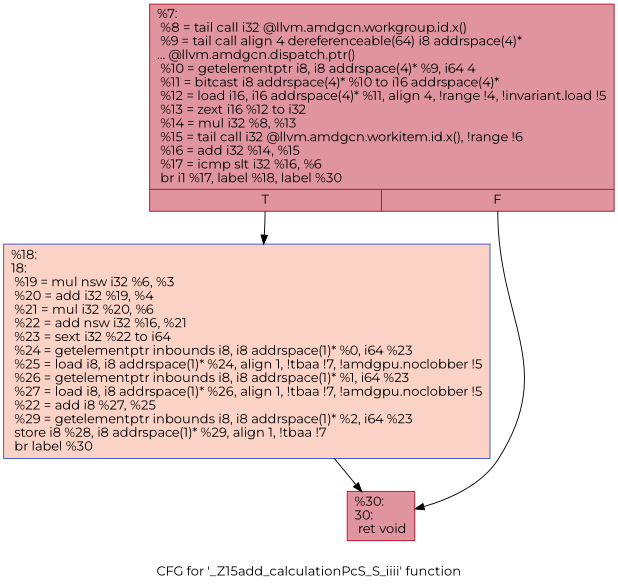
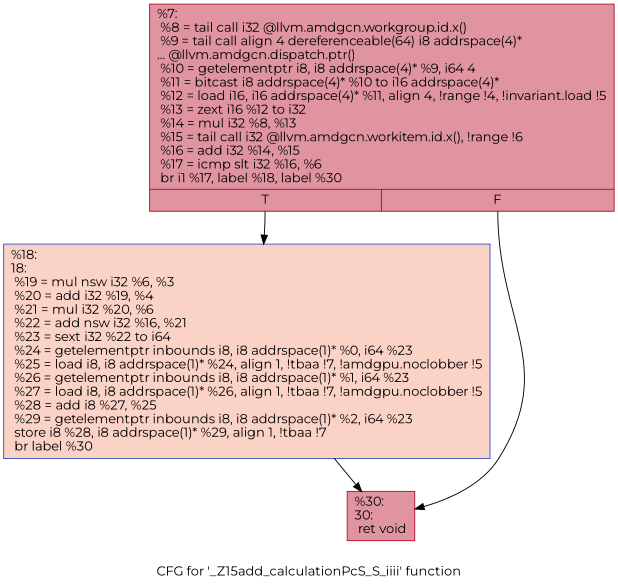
node "%18:": text "%22 = add i8 %27, %25" -> "%28 = add i8 %27, %25"
